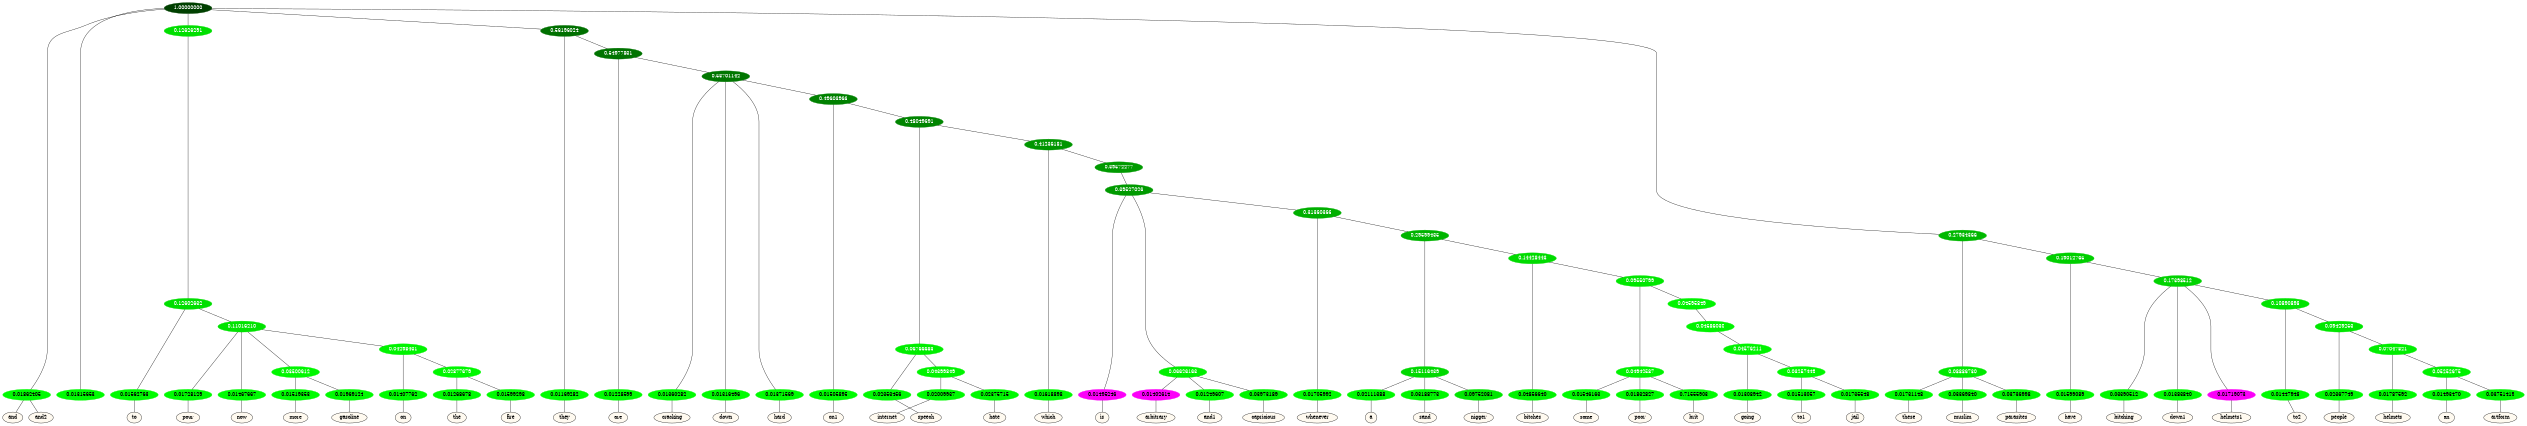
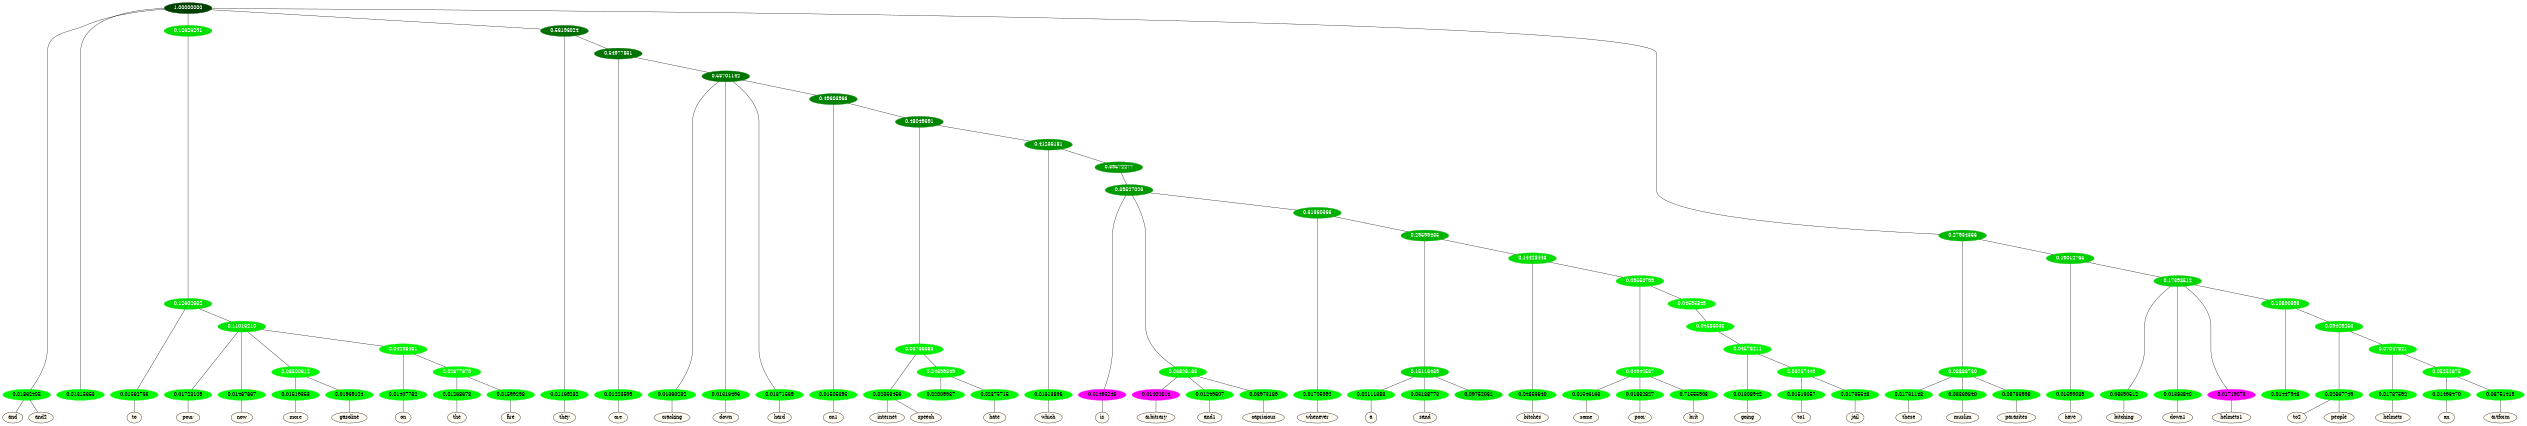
edge "0.02009937" -- "internet": now "0.02353456" -- "internet"
edge "0.01447948" -- "to2": now "0.02367749" -- "to2"
node "nigger": removed
